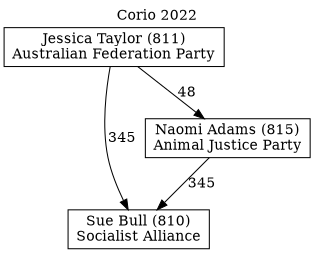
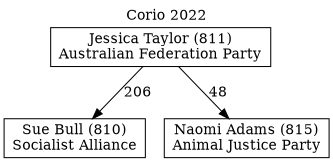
edge "Jessica Taylor (811) Australian Federation Party" -> "Sue Bull (810) Socialist Alliance": label "345" -> "206"
edge "Naomi Adams (815) Animal Justice Party" -> "Sue Bull (810) Socialist Alliance": removed, label "345"
